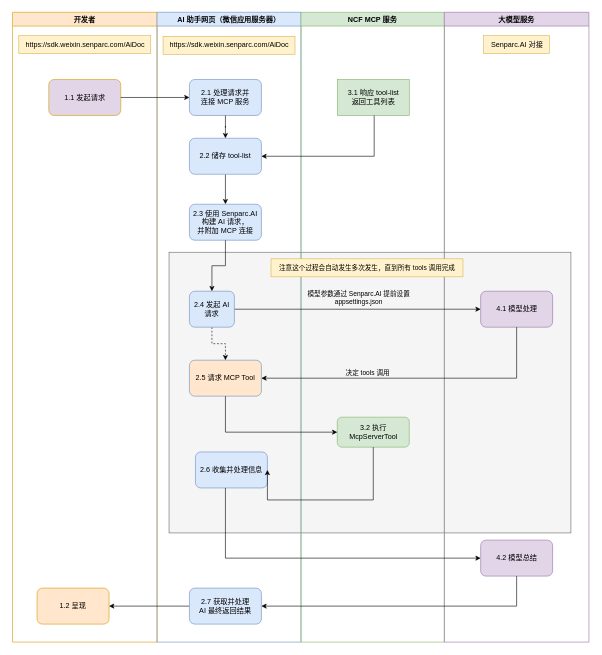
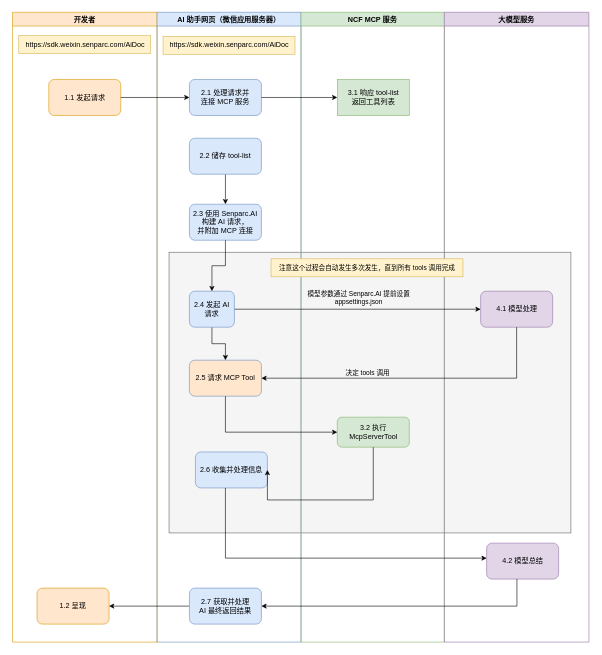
node "Senparc.AI 对接": removed
node "1.1 发起请求": fillcolor #e1d5e7 -> #ffe6cc
edge "2.1 处理请求并 连接 MCP 服务" -> "2.2 储存 tool-list": now "2.1 处理请求并 连接 MCP 服务" -> "3.1 响应 tool-list 返回工具列表"
edge "3.1 响应 tool-list 返回工具列表" -> "2.2 储存 tool-list": removed
edge "2.4 发起 AI 请求" -> "2.5 请求 MCP Tool": style dashed -> solid
node "4.2 模型总结": moved (517, 558) -> (523, 561)
